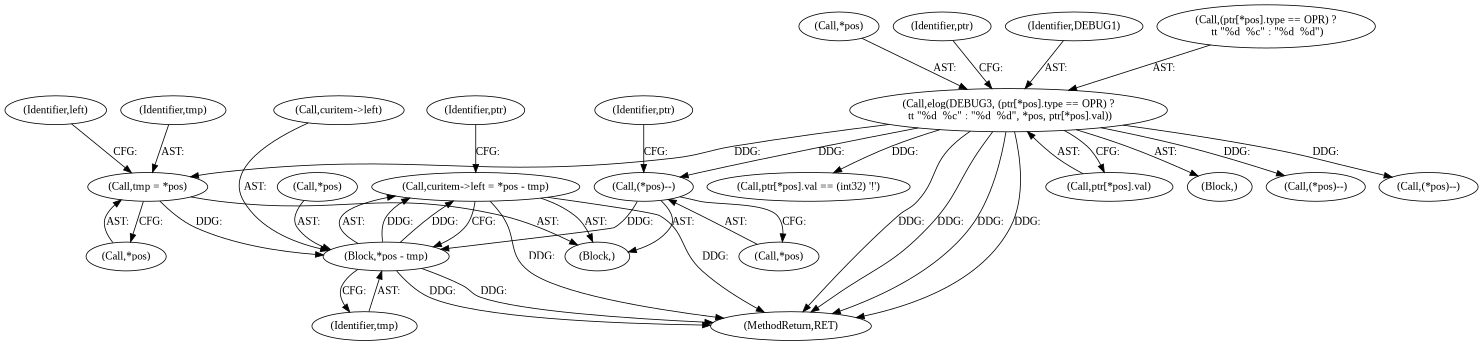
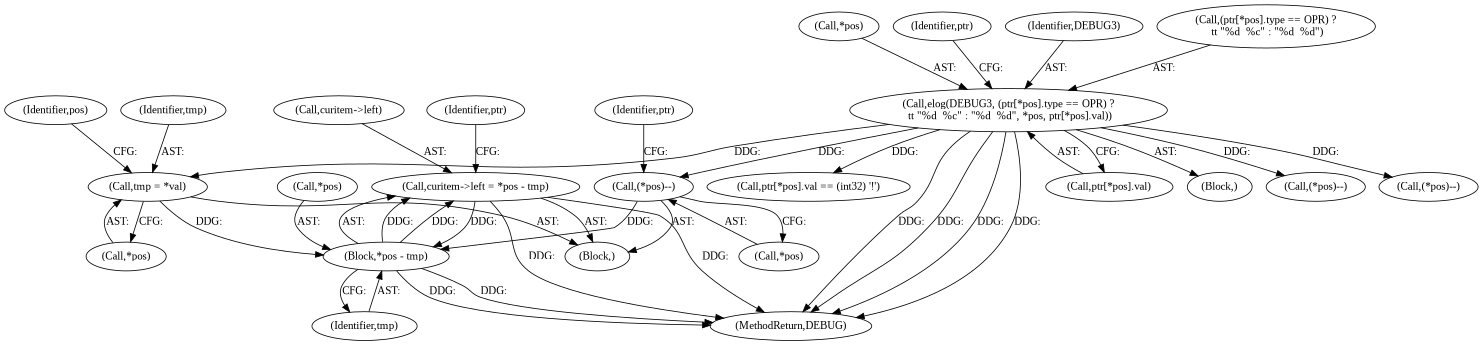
node "(Identifier,DEBUG1)": label "(Identifier,DEBUG1)" -> "(Identifier,DEBUG3)"
node "(Identifier,left)": label "(Identifier,left)" -> "(Identifier,pos)"
node "(Call,tmp = *pos)": label "(Call,tmp = *pos)" -> "(Call,tmp = *val)"
edge "(Call,curitem->left)" -> "(Block,*pos - tmp)": now "(Call,curitem->left)" -> "(Call,curitem->left = *pos - tmp)"
edge "(Call,curitem->left = *pos - tmp)" -> "(Block,*pos - tmp)": label "CFG: " -> "DDG: "
node "(MethodReturn,RET)": label "(MethodReturn,RET)" -> "(MethodReturn,DEBUG)"
